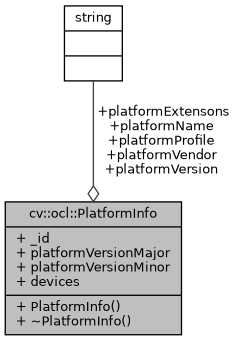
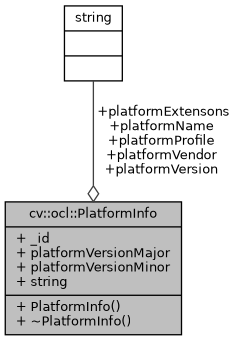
node "cv::ocl::PlatformInfo": text "+ devices" -> "+ string"
